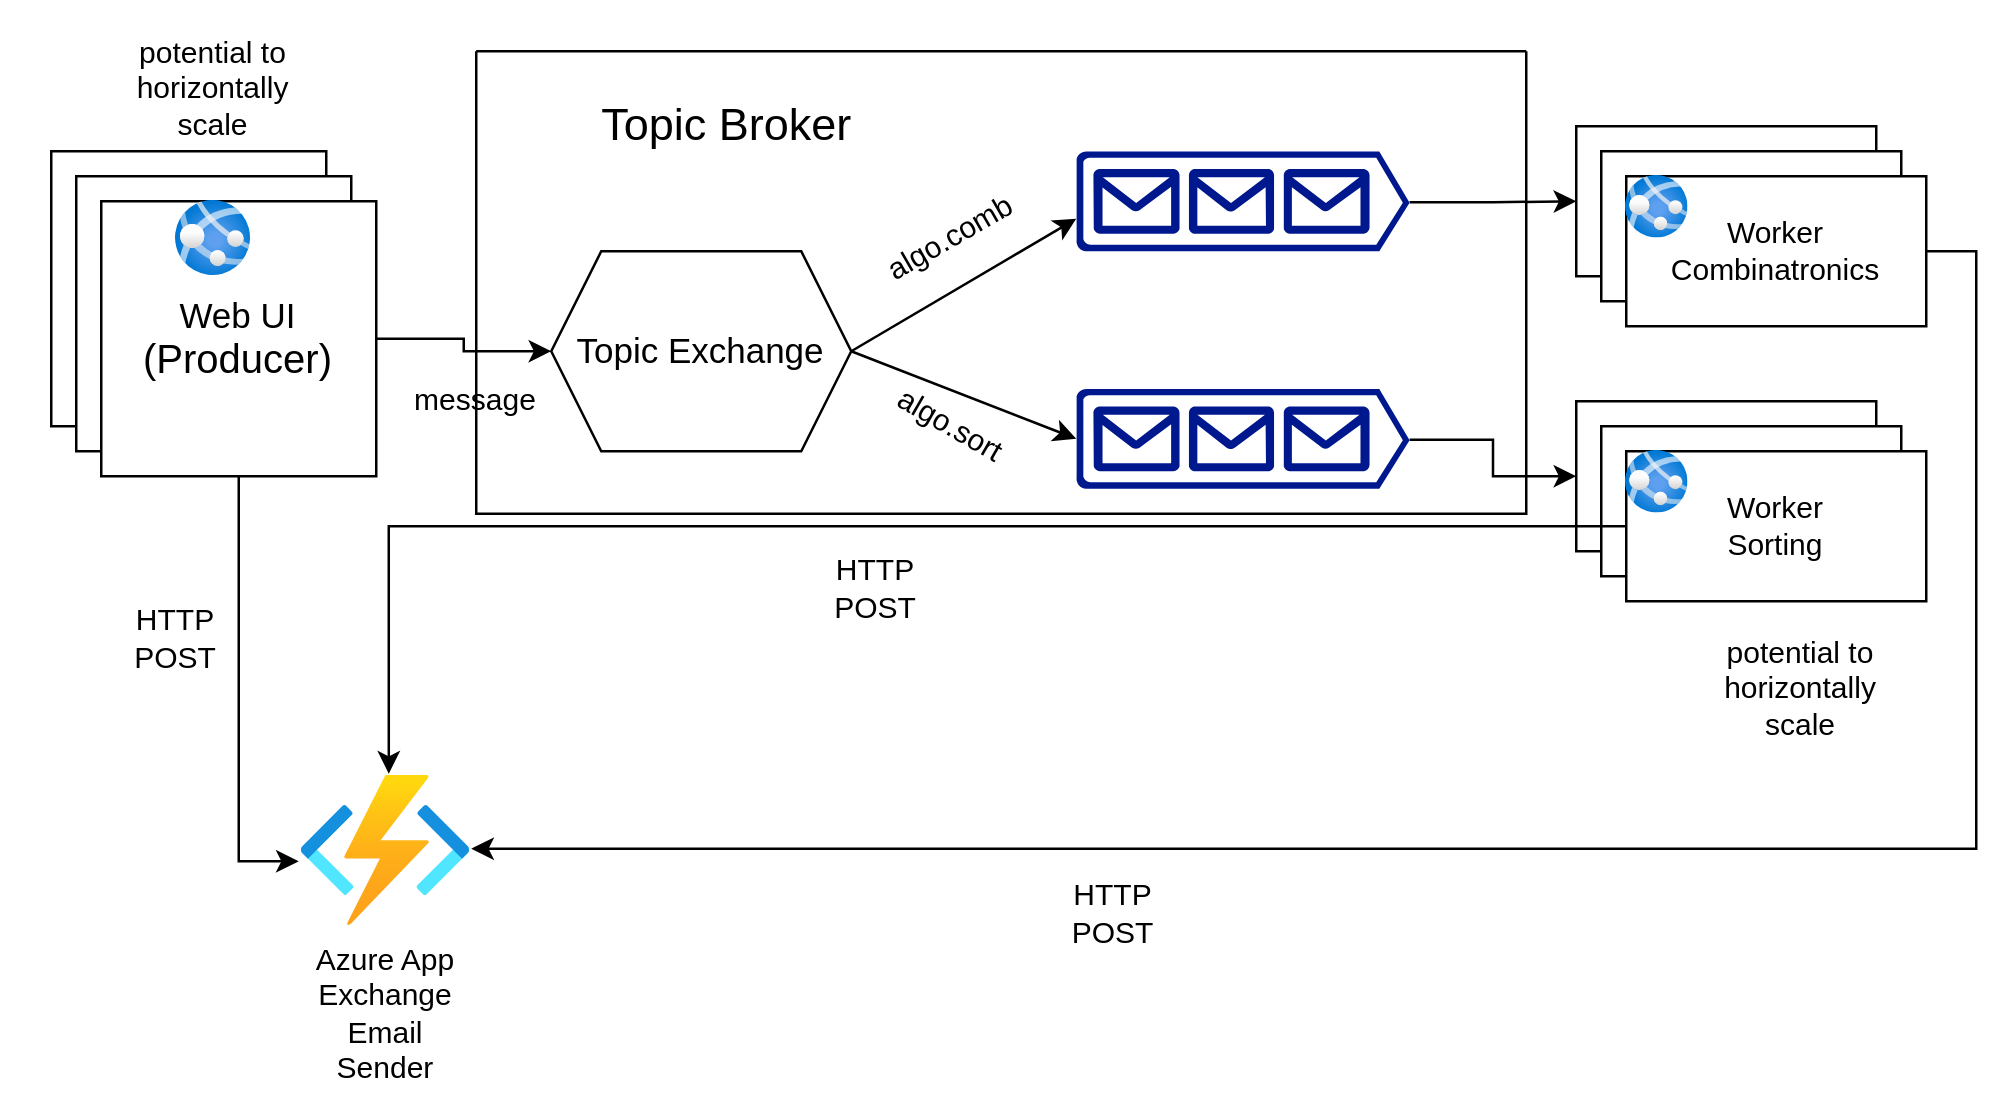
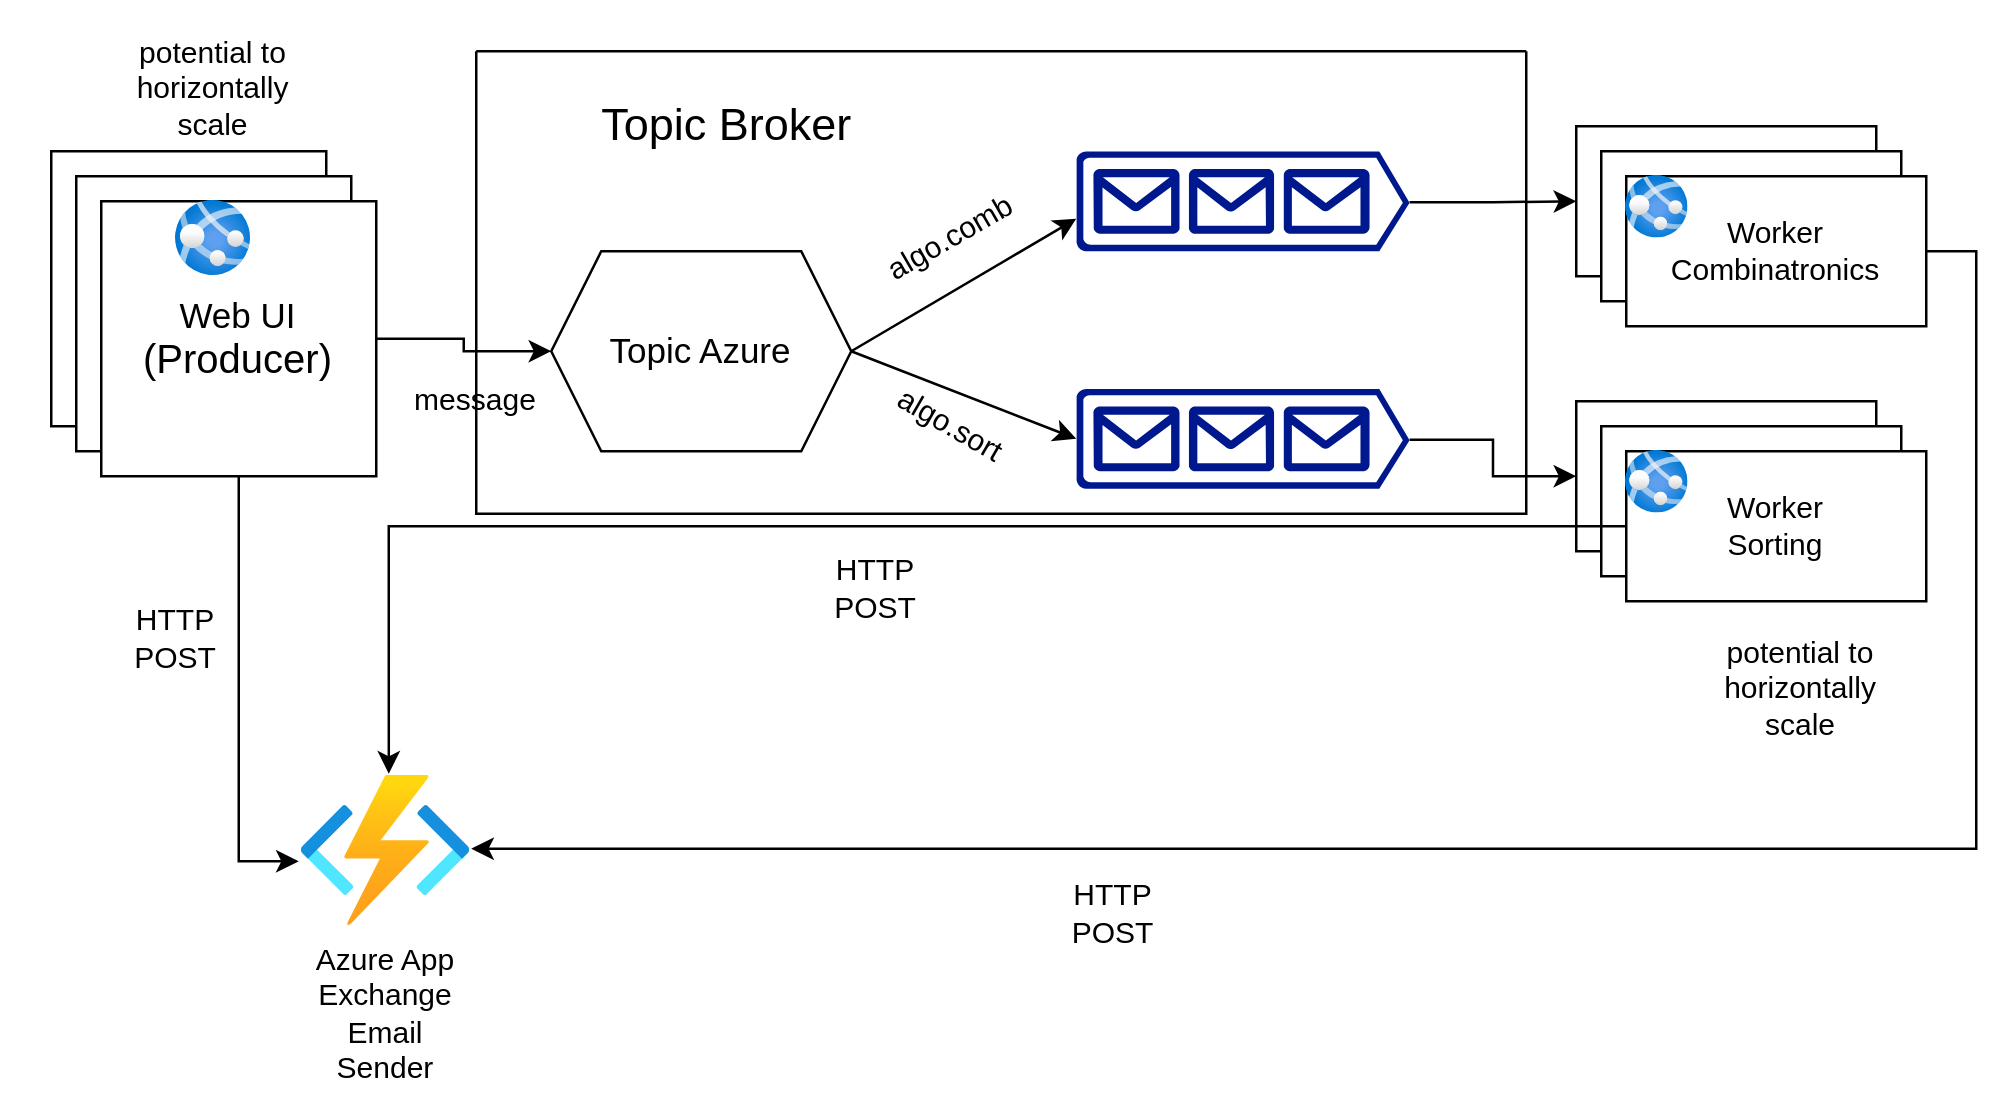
node "Topic Exchange": label "Topic Exchange" -> "Topic Azure"
